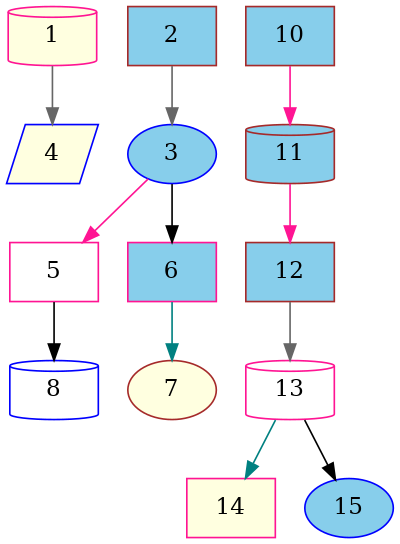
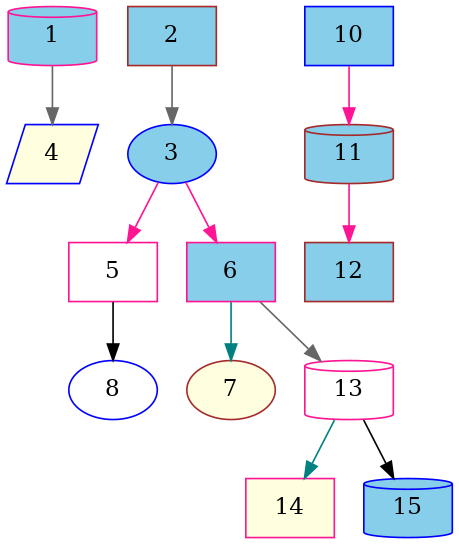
node "1": fillcolor lightyellow -> skyblue
node "10": color brown -> blue
edge "3" -> "6": color black -> deeppink
edge "12" -> "13": now "6" -> "13"
node "8": shape cylinder -> ellipse
node "15": shape ellipse -> cylinder
